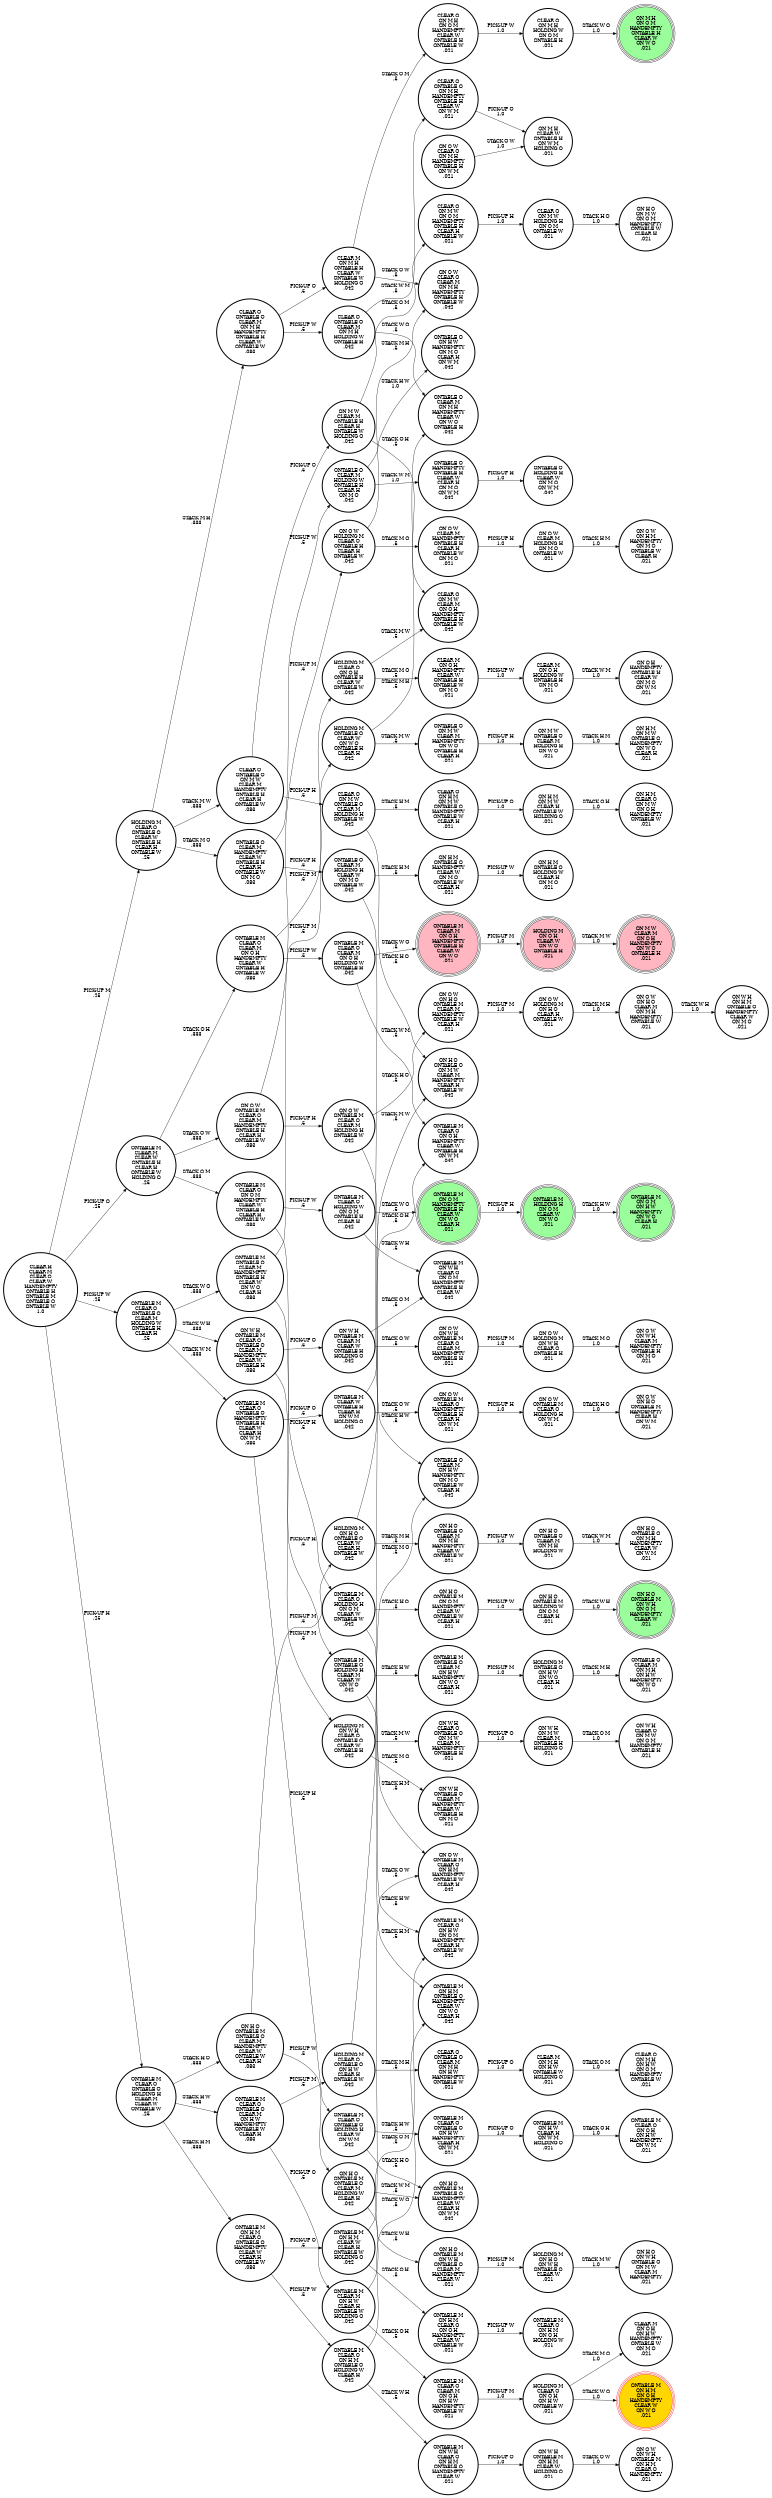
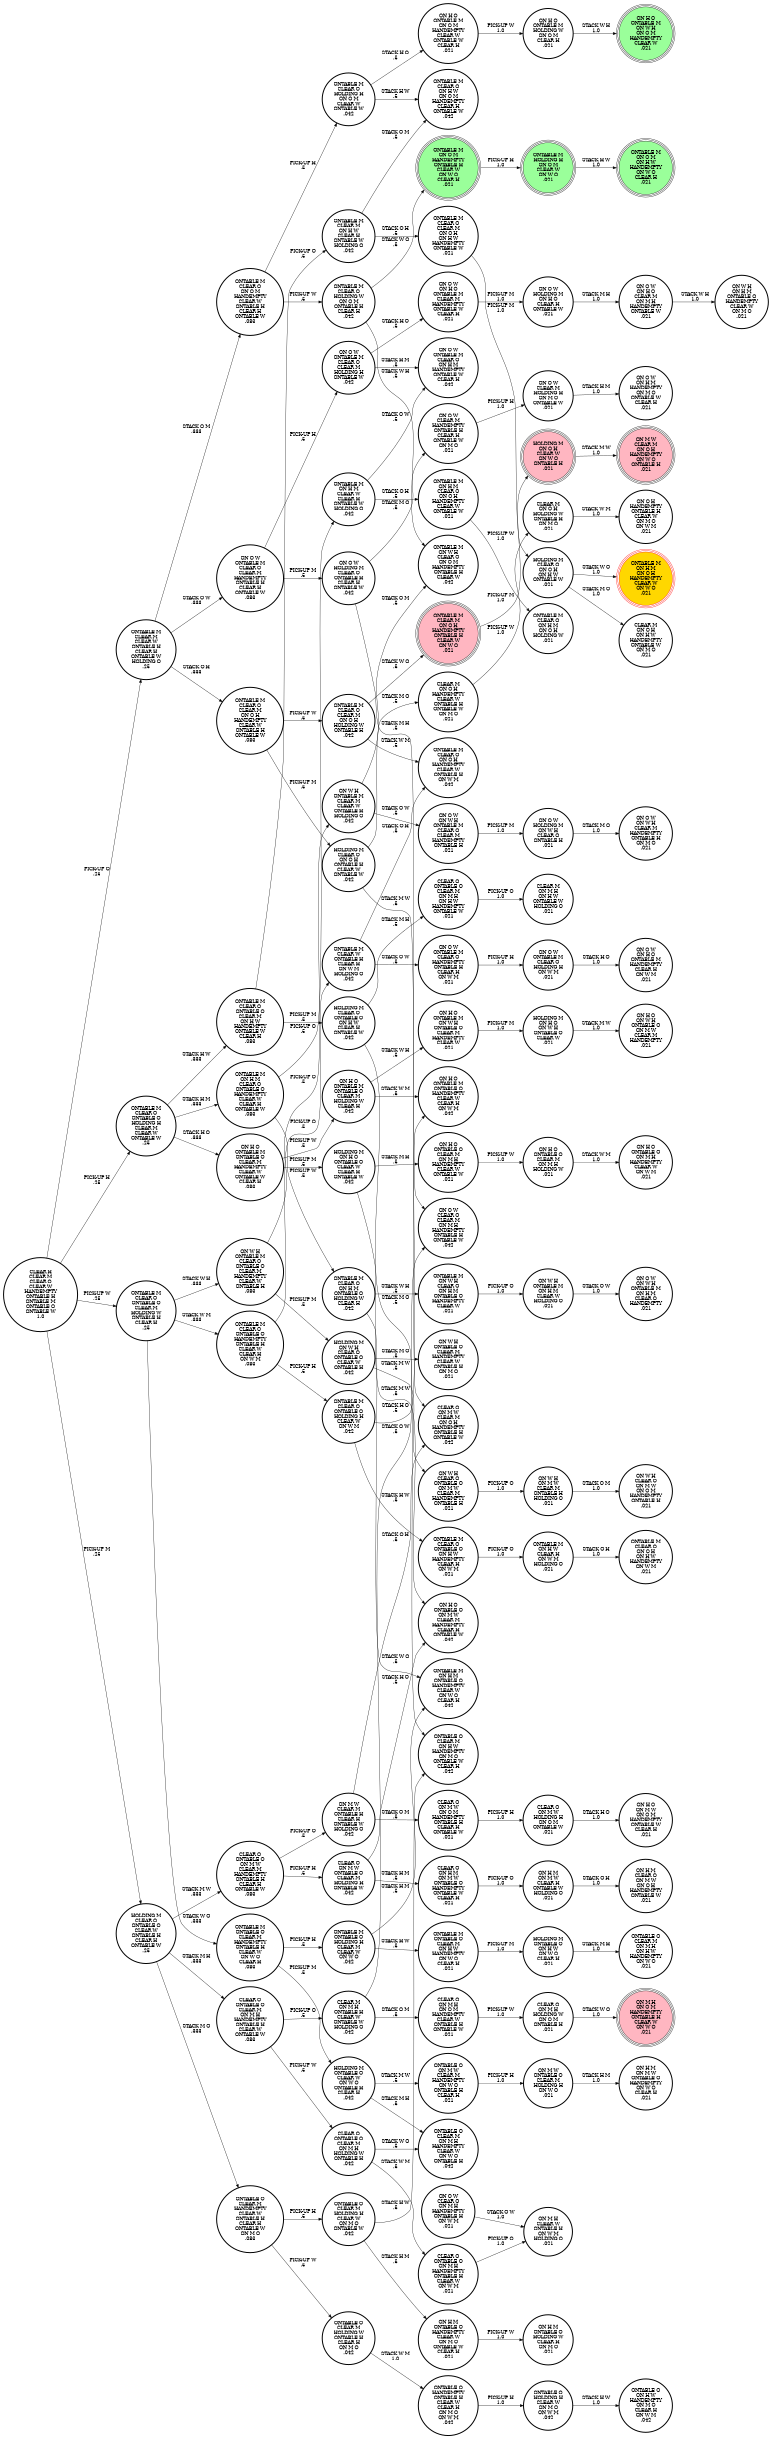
node "ON M H ON O M HANDEMPTY ONTABLE H CLEAR W ON W O .021": fillcolor palegreen1 -> lightpink
edge "ONTABLE O CLEAR M HOLDING W ONTABLE H CLEAR H ON M O .042" -> "ONTABLE O ON H W HANDEMPTY ON M O CLEAR H ON W M .042": now "ONTABLE O HOLDING H CLEAR W ON M O ON W M .042" -> "ONTABLE O ON H W HANDEMPTY ON M O CLEAR H ON W M .042"
node "CLEAR O ON M H ON H W ON O M HANDEMPTY ONTABLE W .021": removed
